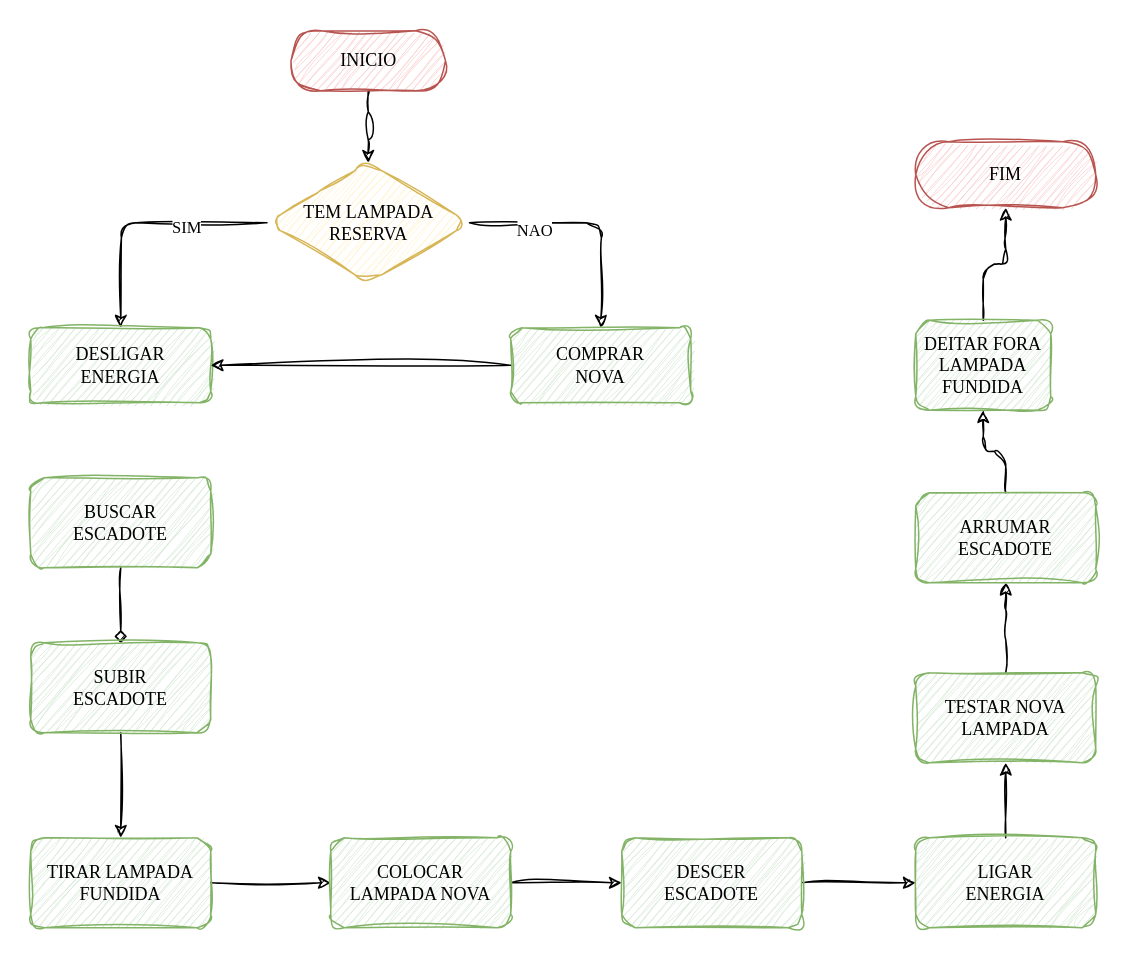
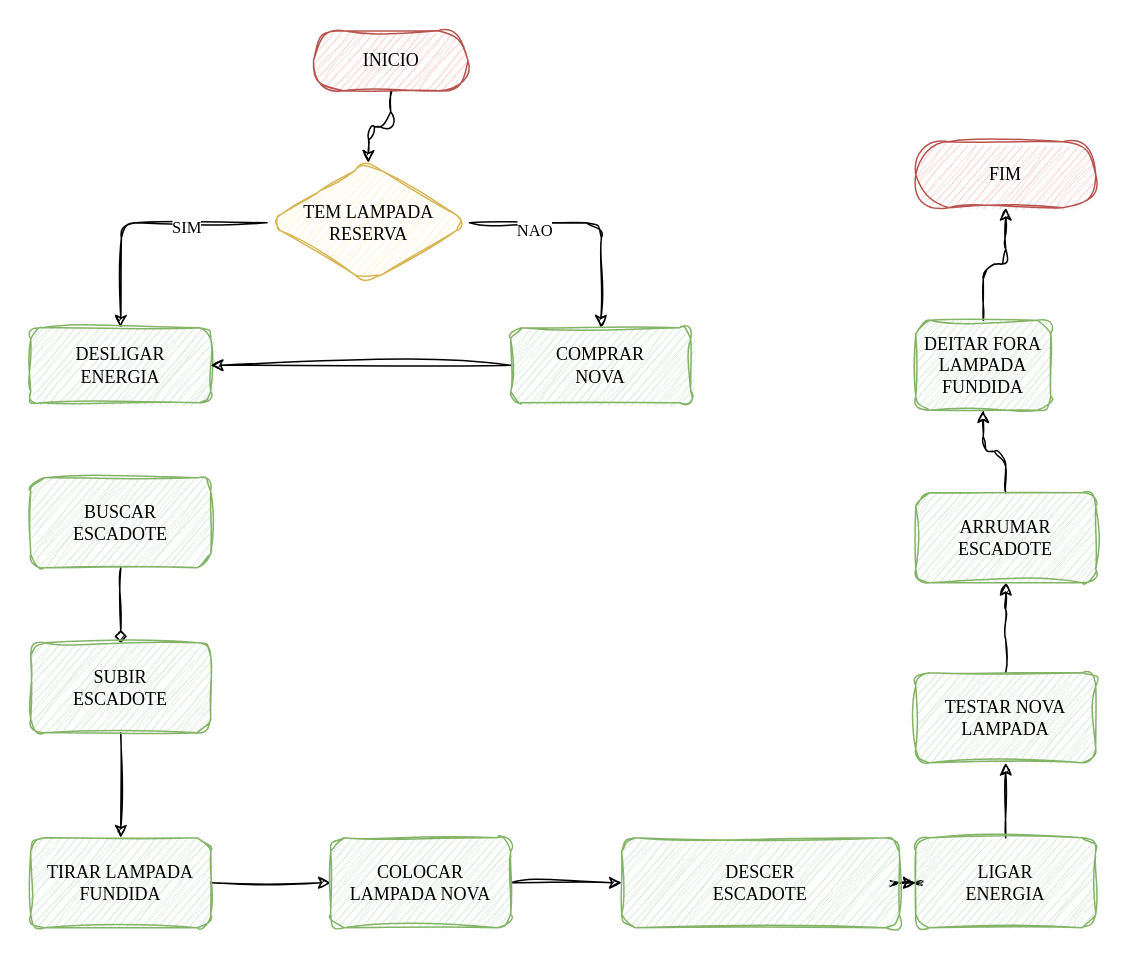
node "INICIO": moved (368, 61) -> (391, 61)
node "DESCER ESCADOTE": size 180x90 -> 278x90
